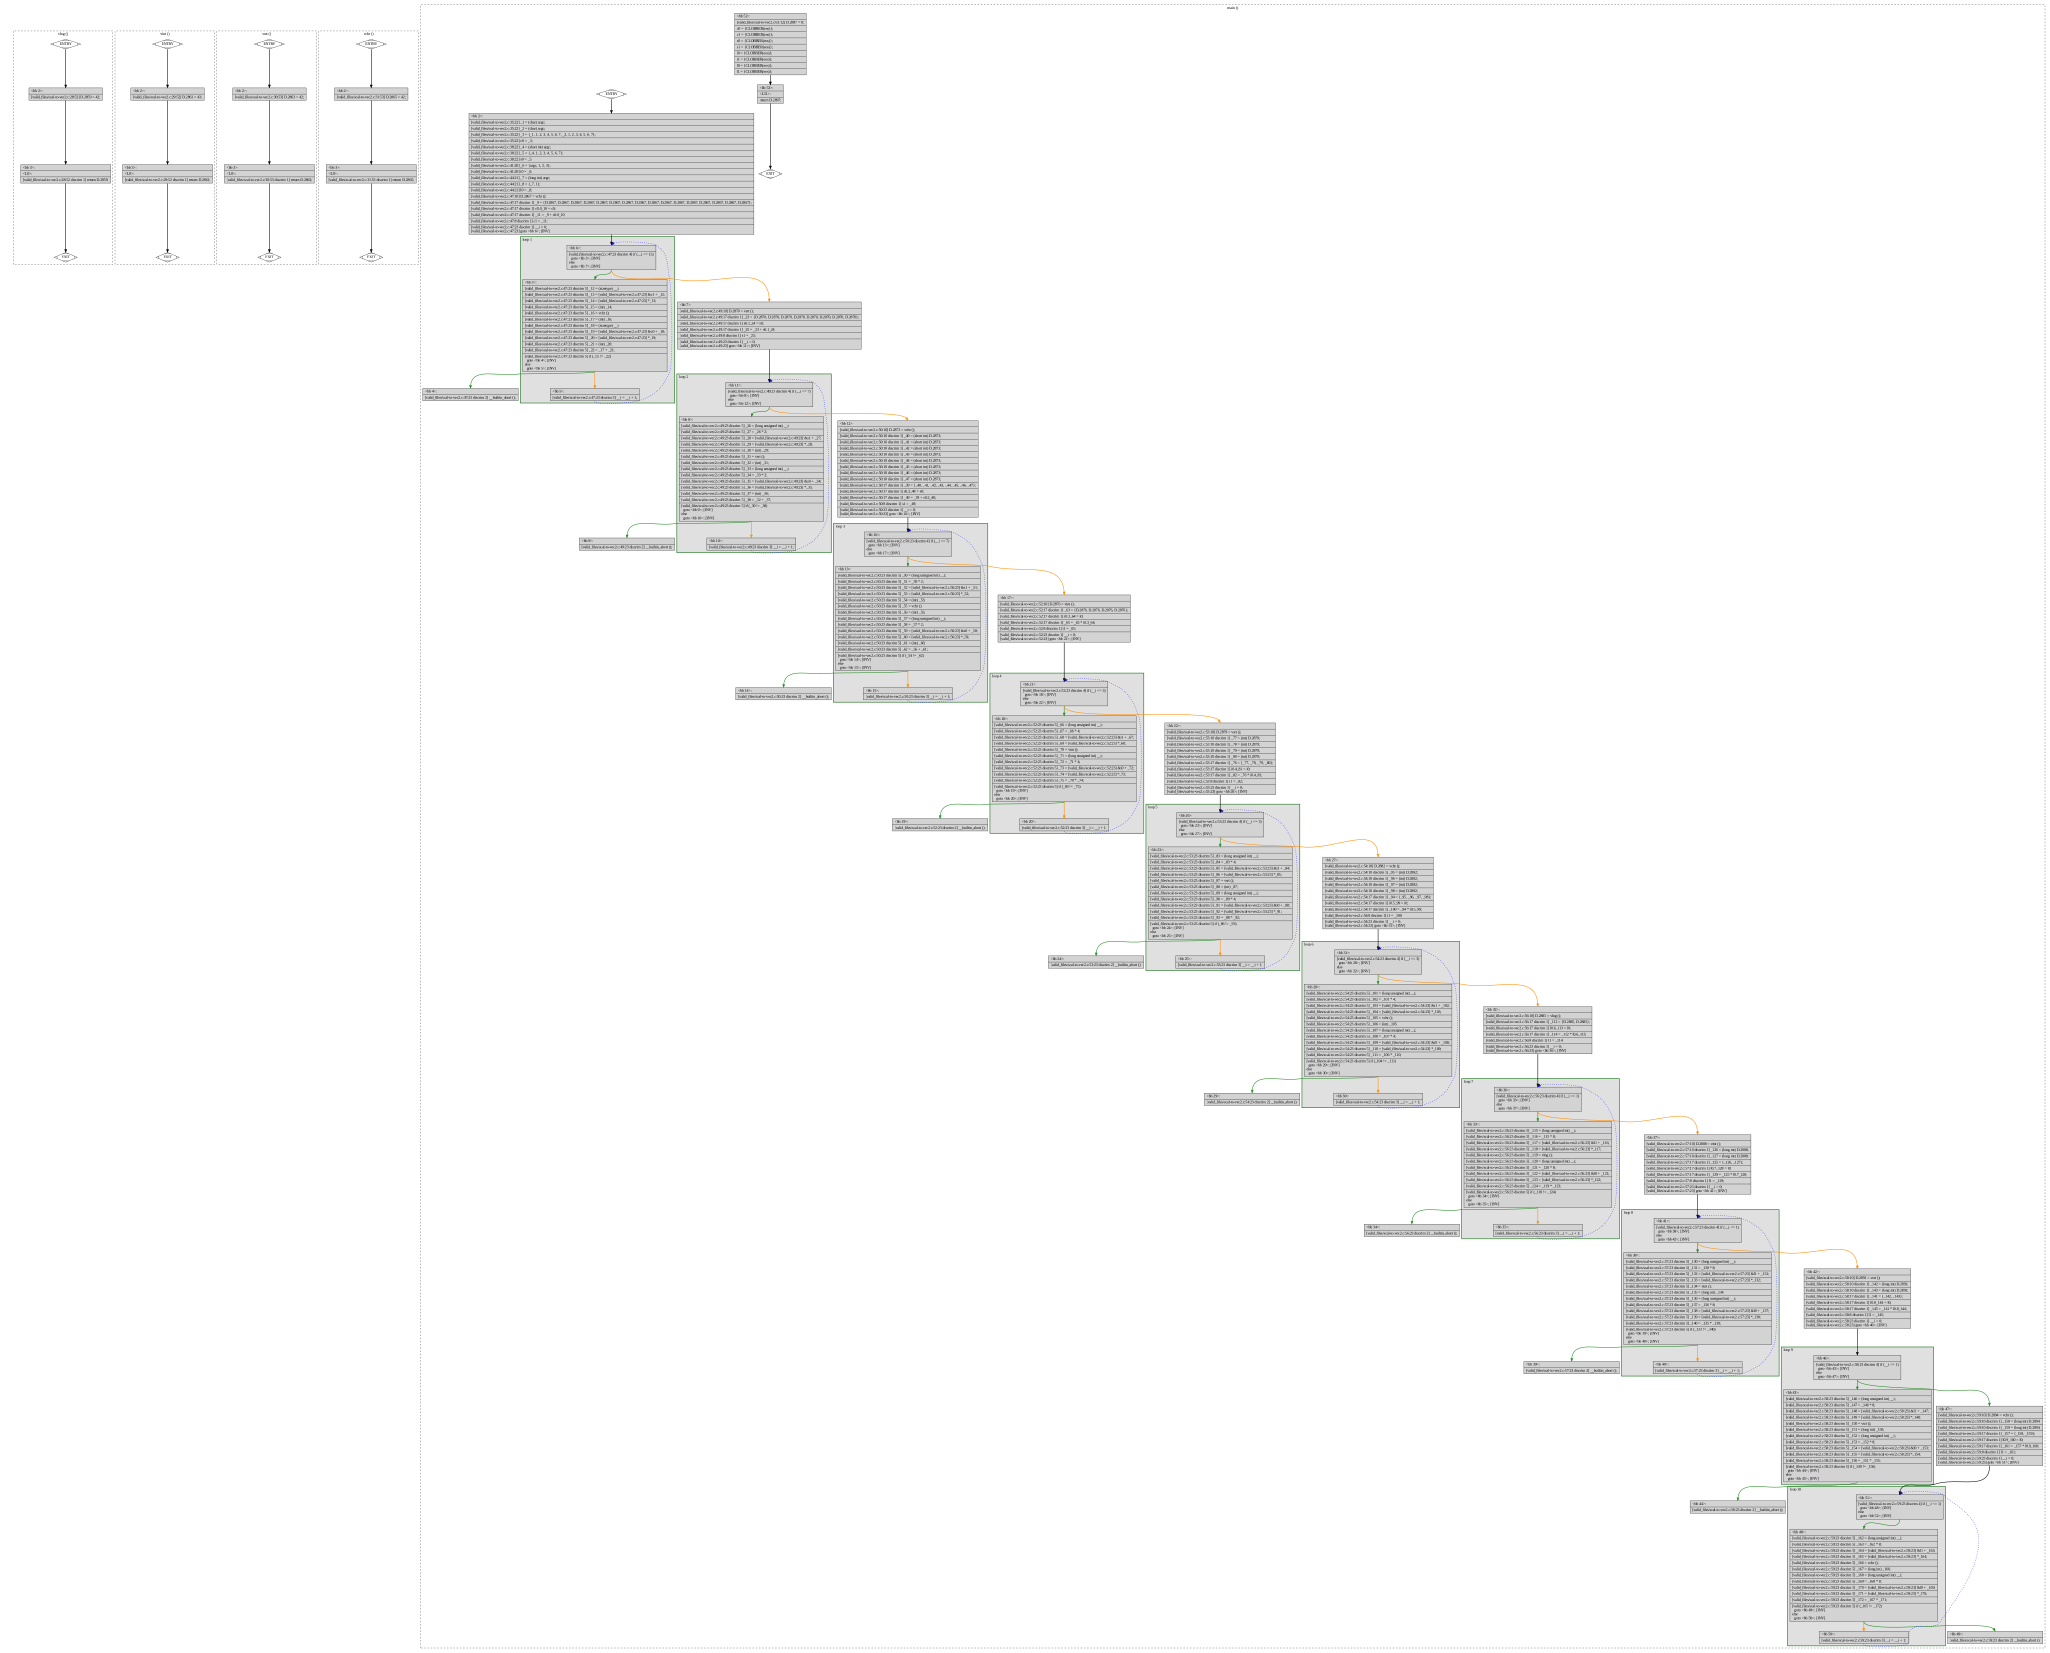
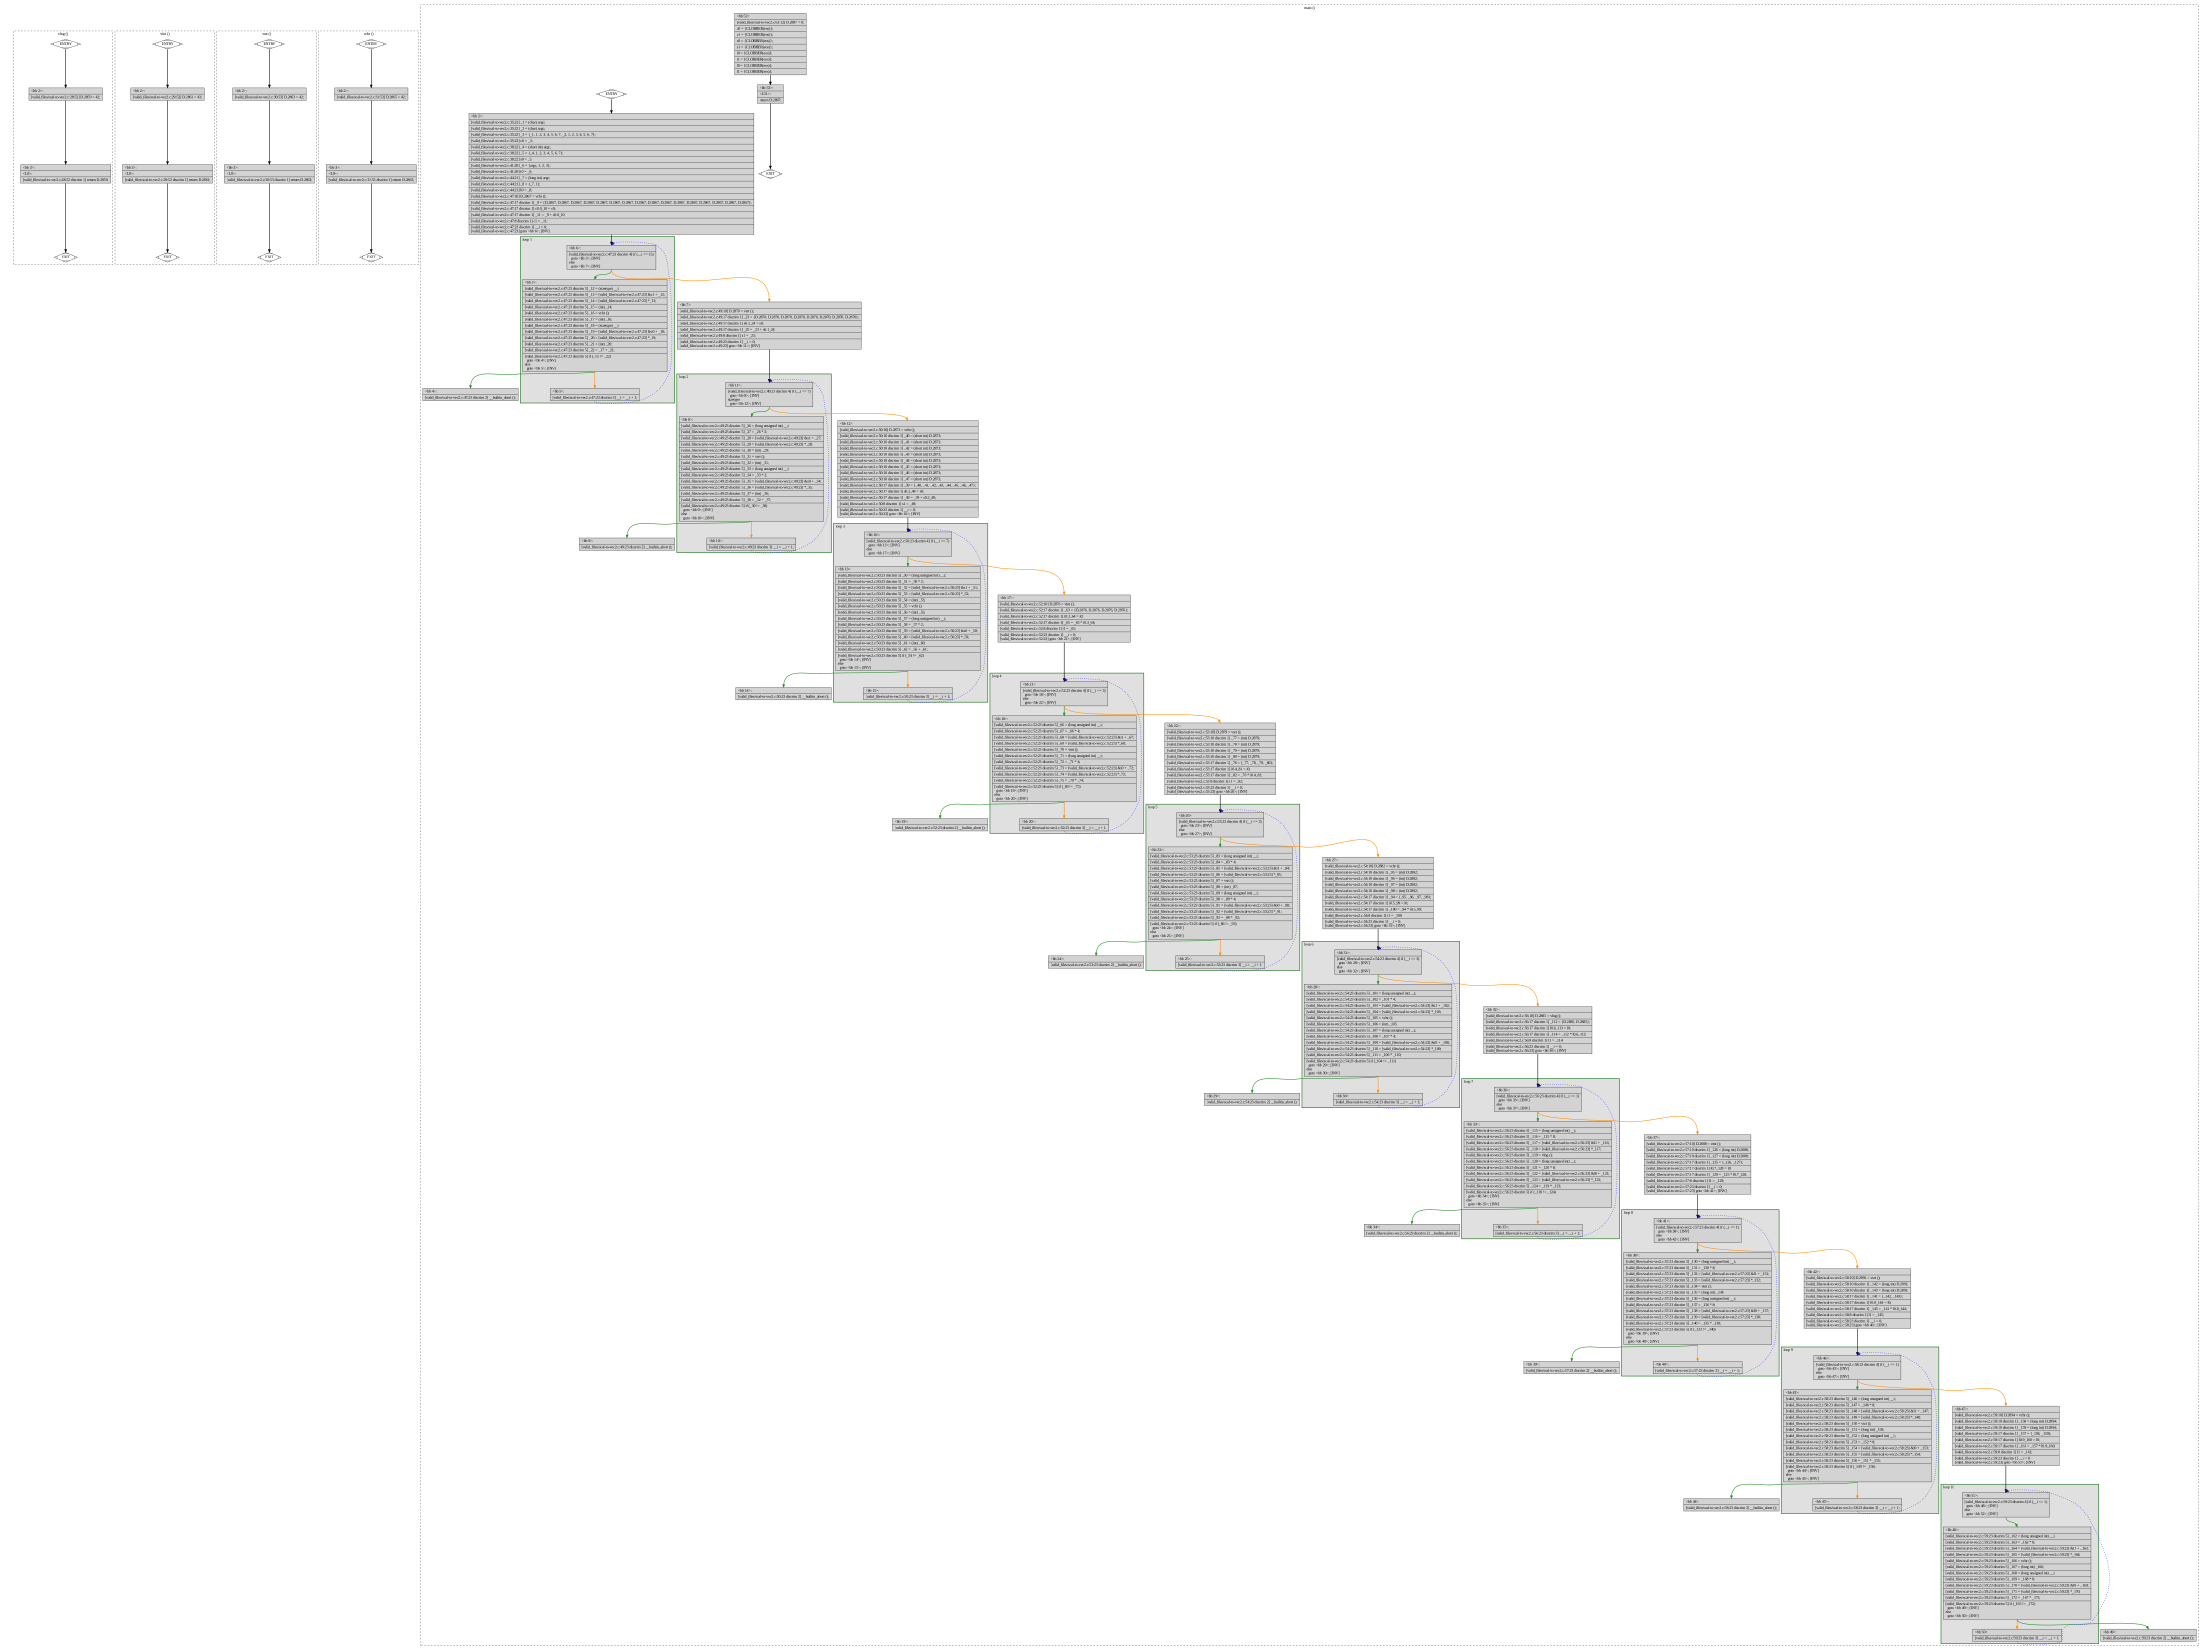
node "<bb 11>:": text "else" -> "sizetype"
edge "<bb 46>:" -> "<bb 47>:": color forestgreen -> darkorange
node "<bb 45>:": added
